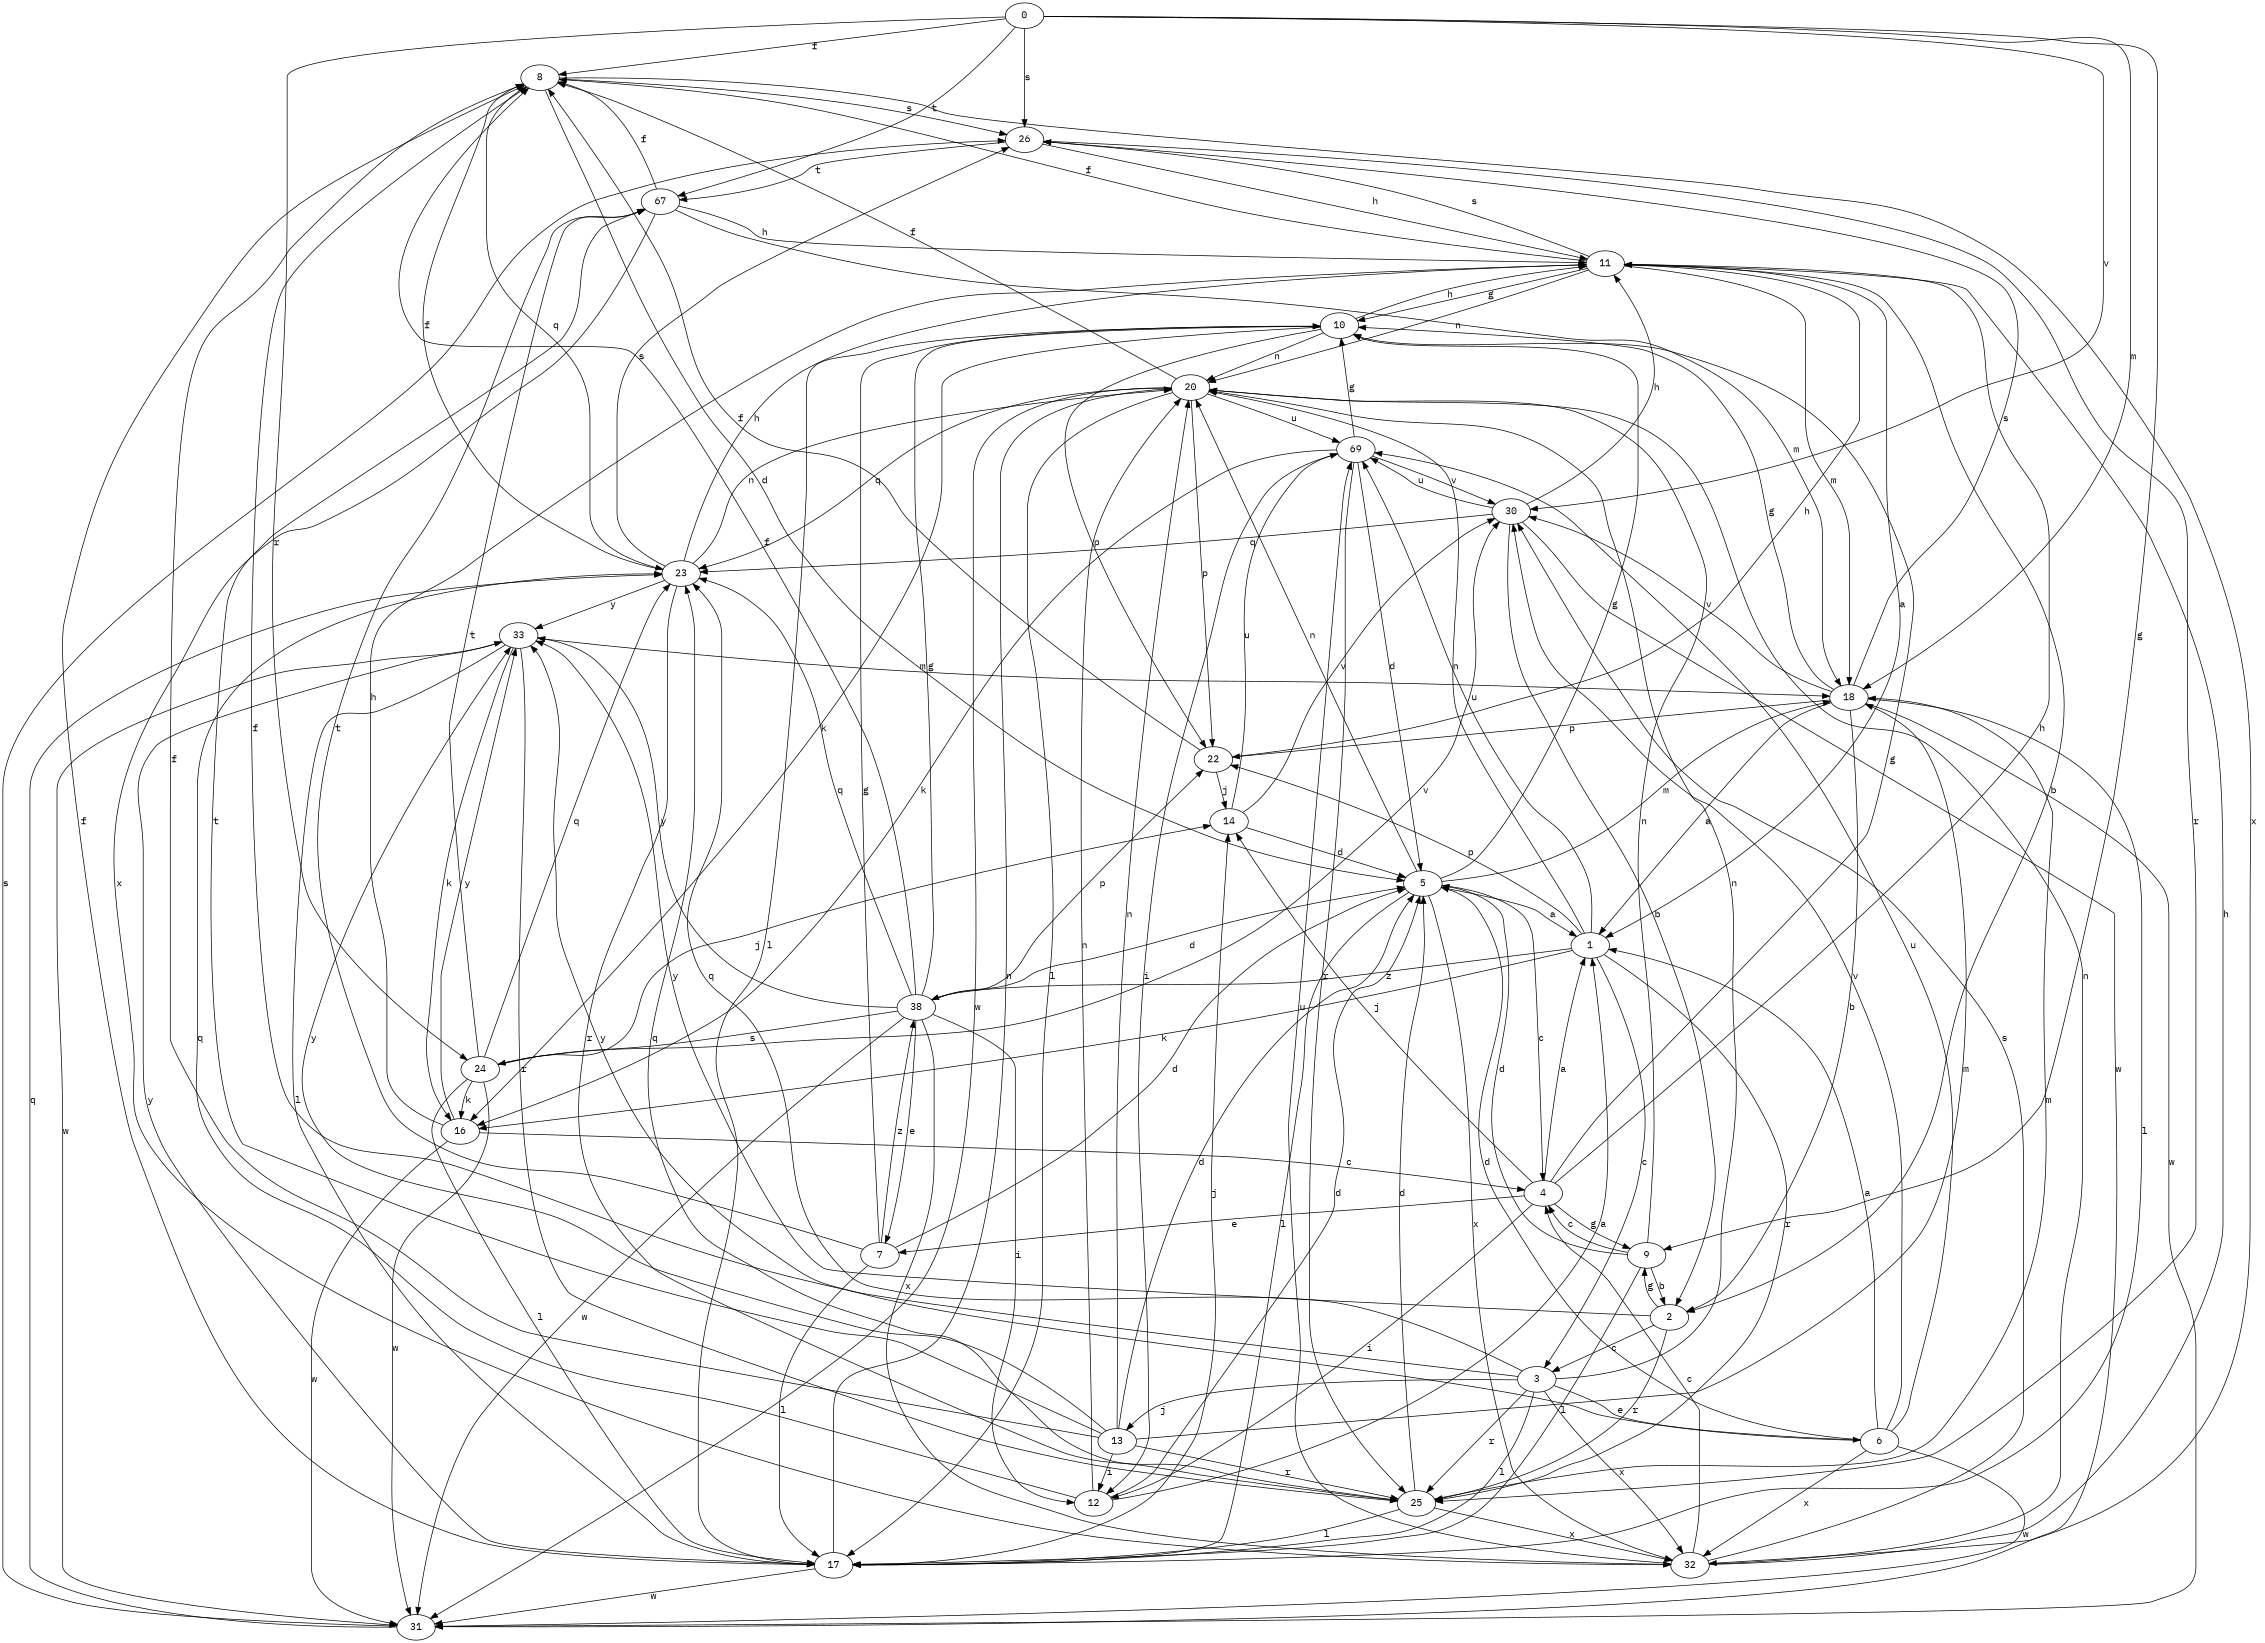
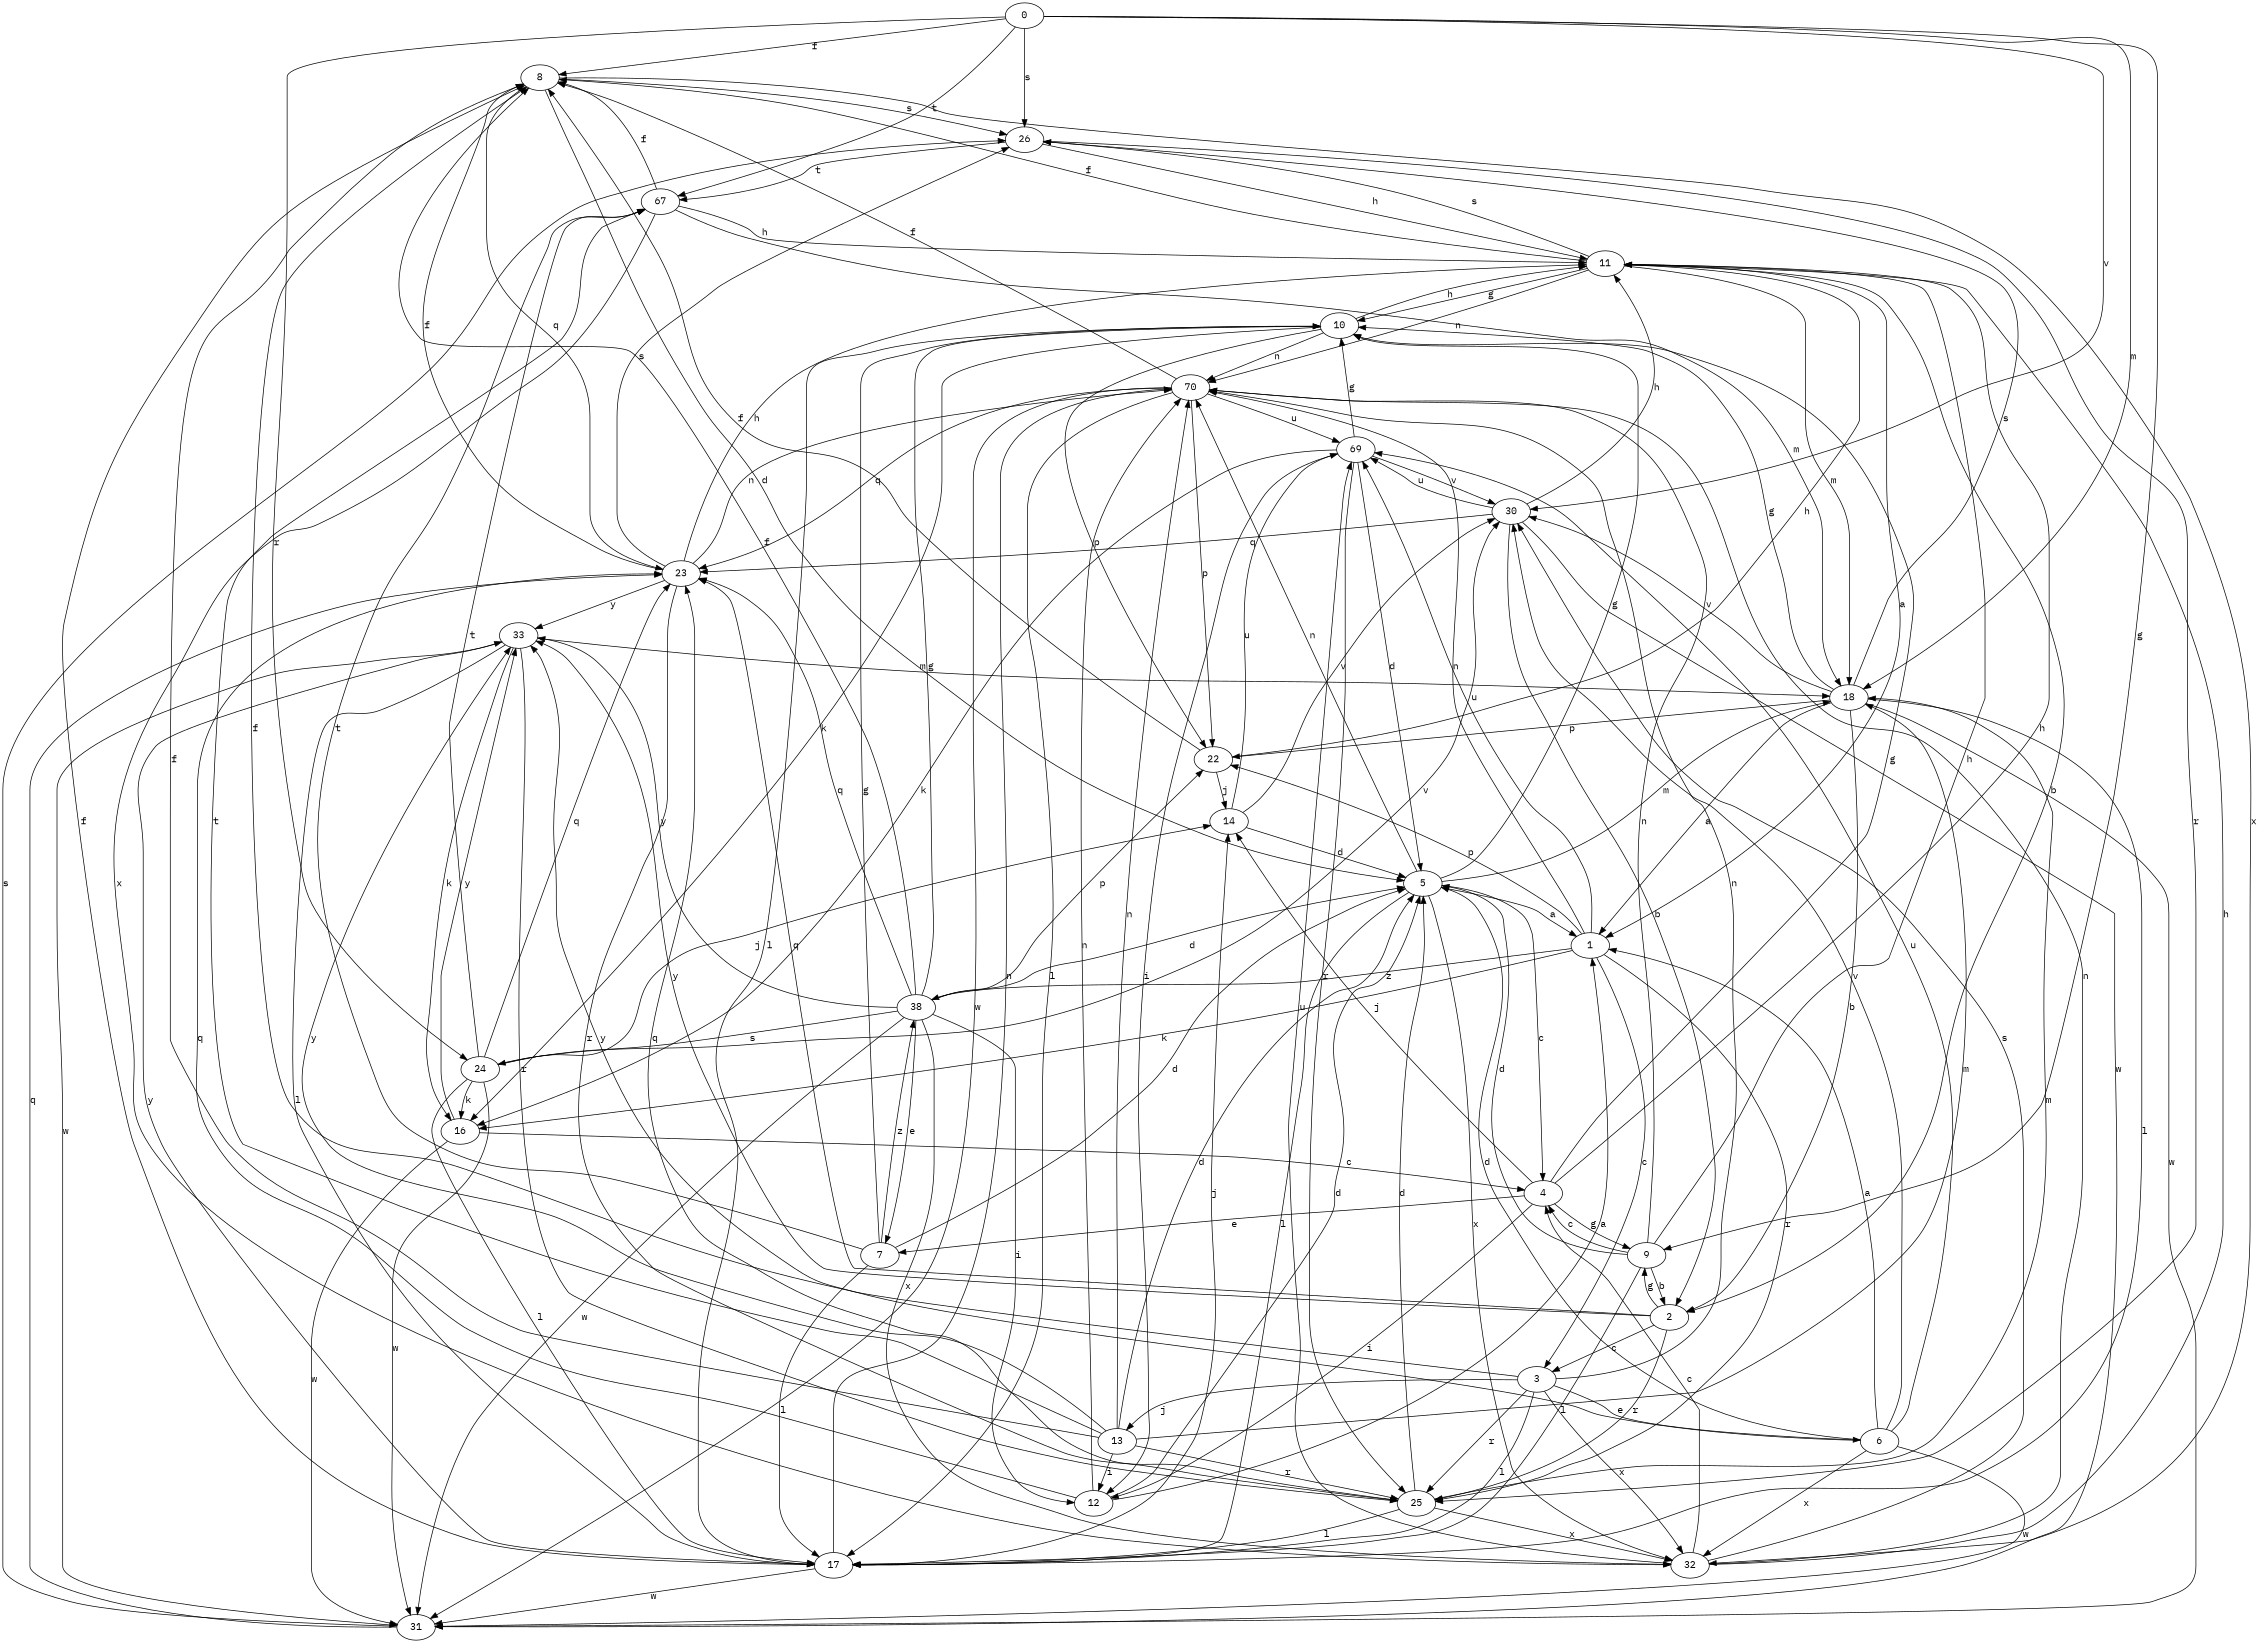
node "20": label "20" -> "70"
edge "16" -> "11": now "9" -> "11"
edge "4" -> "1": removed, label "a"
edge "3" -> "23": now "2" -> "23"
